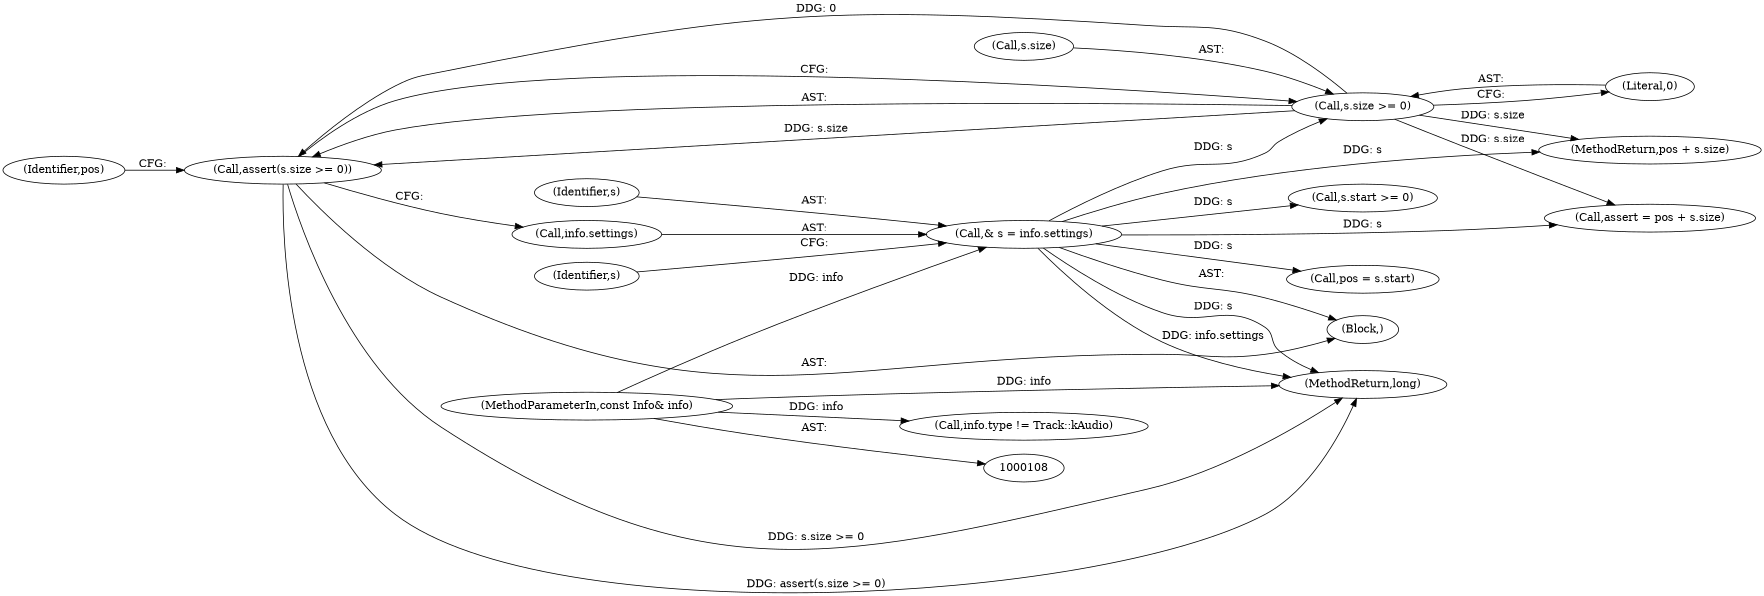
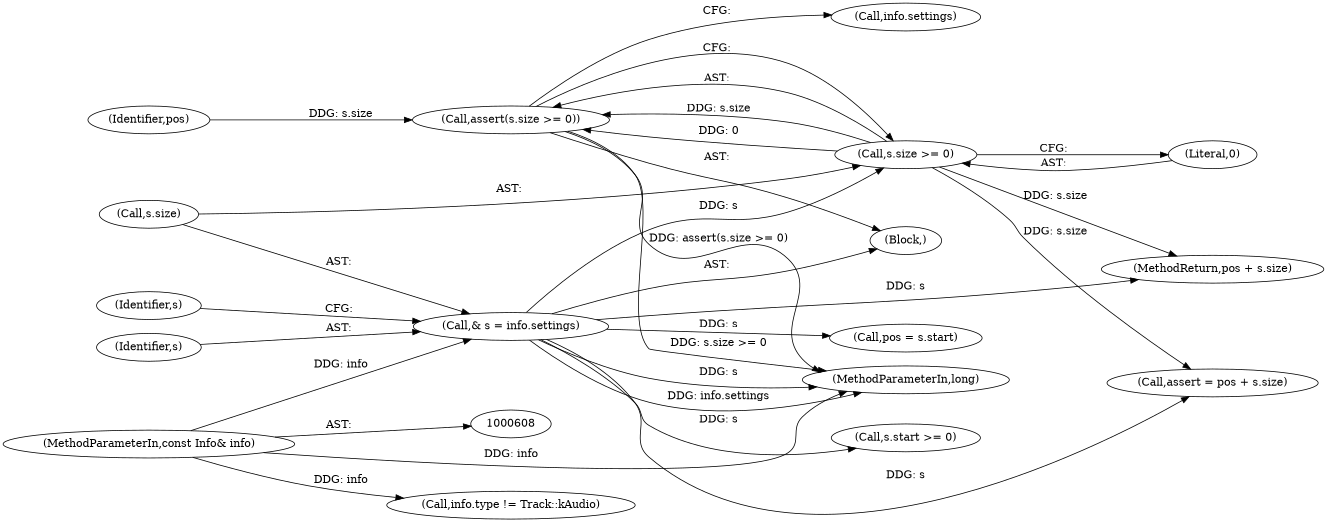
edge "(Identifier,pos)" -> "(Call,assert(s.size >= 0))": label "CFG: " -> "DDG: s.size"
edge "(Call,info.settings)" -> "(Call,& s = info.settings)": now "(Call,s.size)" -> "(Call,& s = info.settings)"
node "(MethodReturn,long)": label "(MethodReturn,long)" -> "(MethodParameterIn,long)"
node "1000108": label "1000108" -> "1000608"
